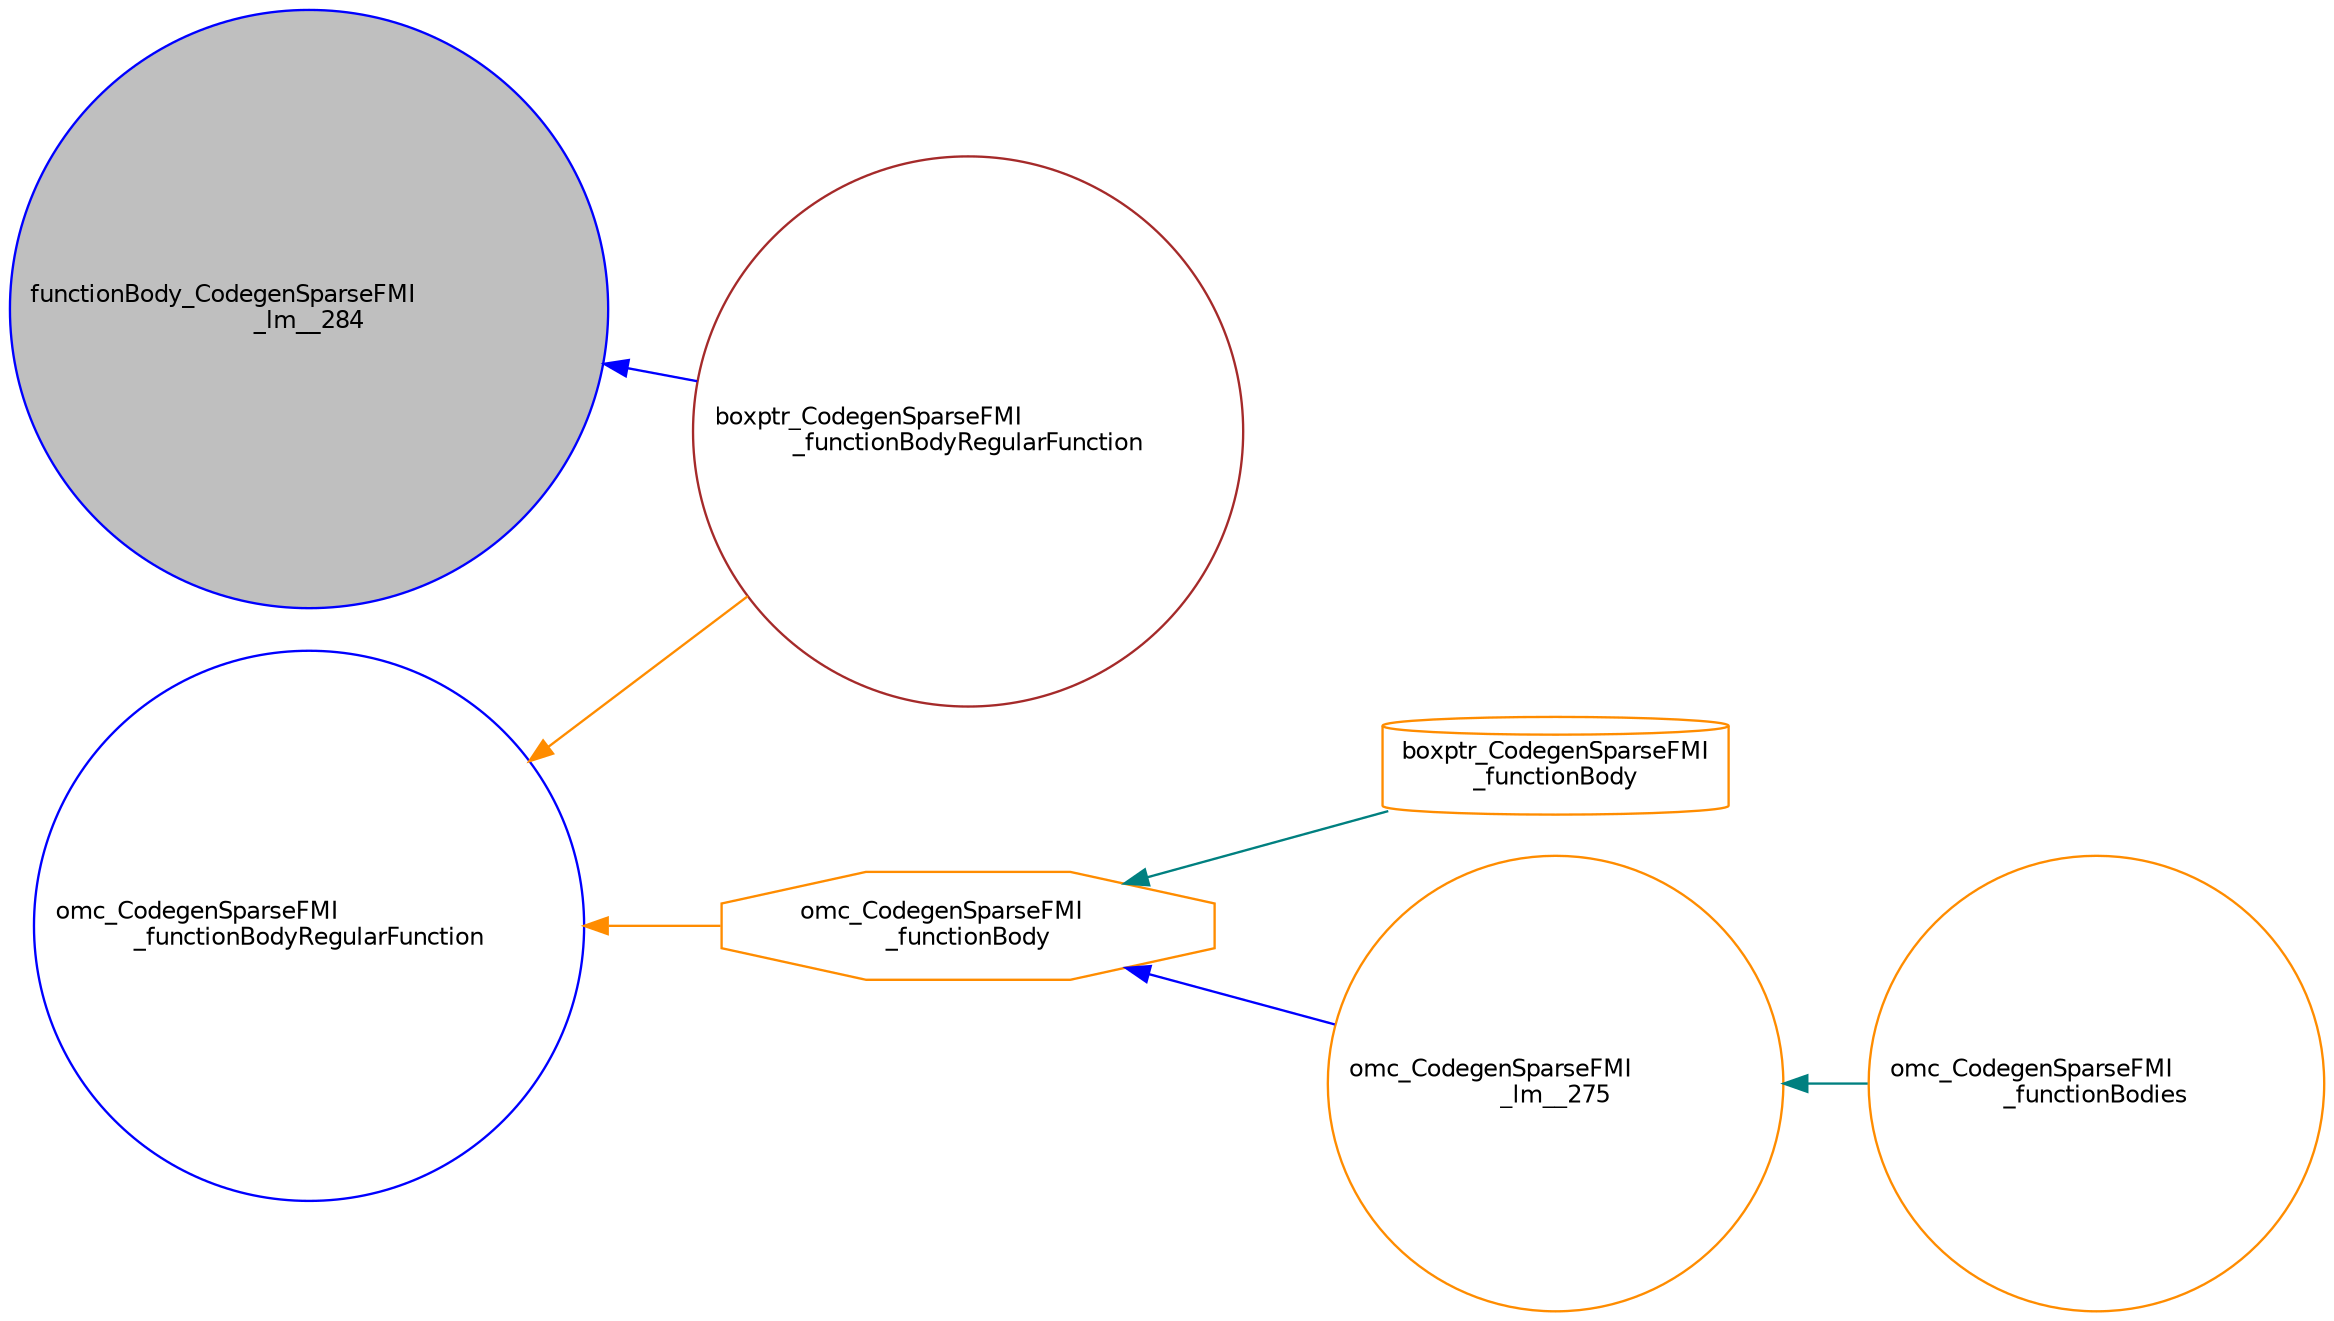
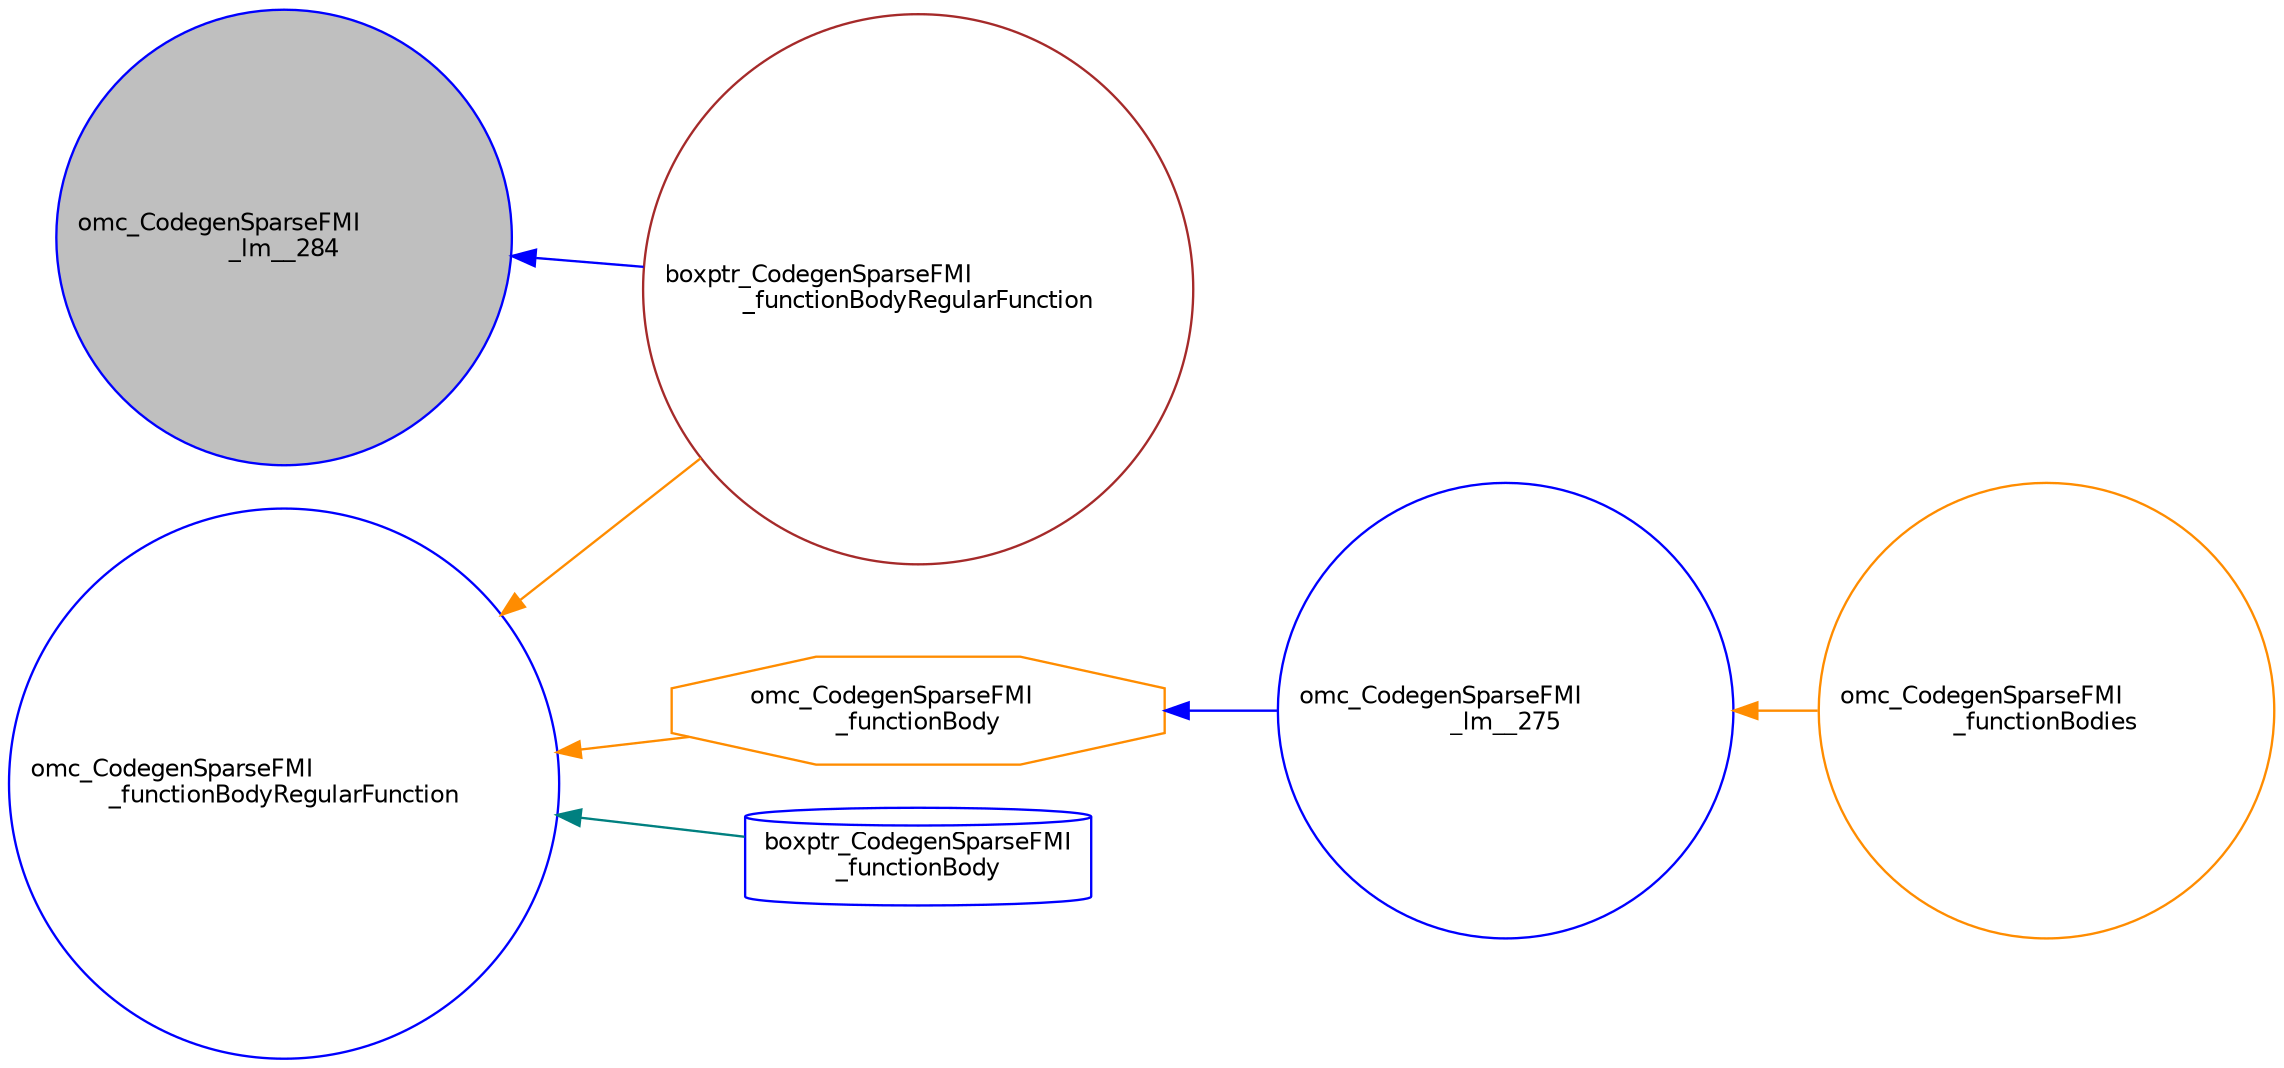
node "functionBody_CodegenSparseFMI _lm__284": label "functionBody_CodegenSparseFMI _lm__284" -> "omc_CodegenSparseFMI _lm__284"
node "boxptr_CodegenSparseFMI _functionBody": color darkorange -> blue
edge "boxptr_CodegenSparseFMI _functionBody" -> "omc_CodegenSparseFMI _functionBody": now "boxptr_CodegenSparseFMI _functionBody" -> "omc_CodegenSparseFMI _functionBodyRegularFunction"
node "omc_CodegenSparseFMI _lm__275": color darkorange -> blue
edge "omc_CodegenSparseFMI _functionBodies" -> "omc_CodegenSparseFMI _lm__275": color teal -> darkorange
